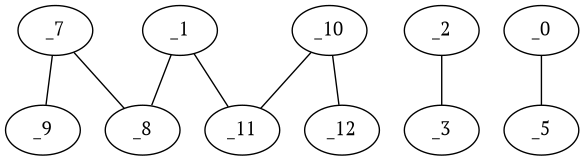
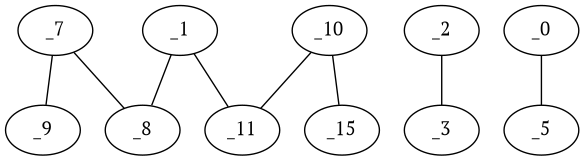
node "_12": label "_12" -> "_15"
